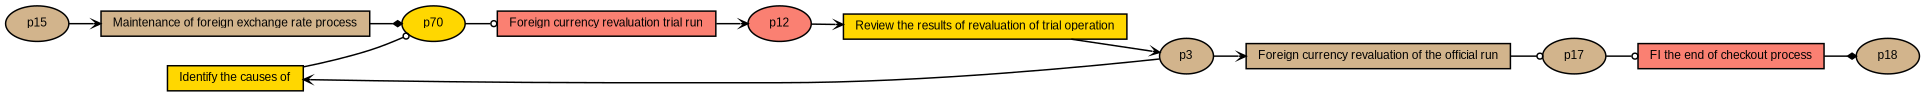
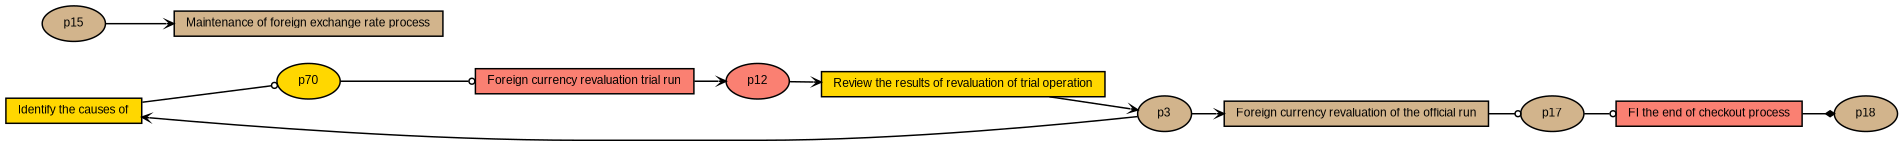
edge "Maintenance of foreign exchange rate process" -> "p70": removed
